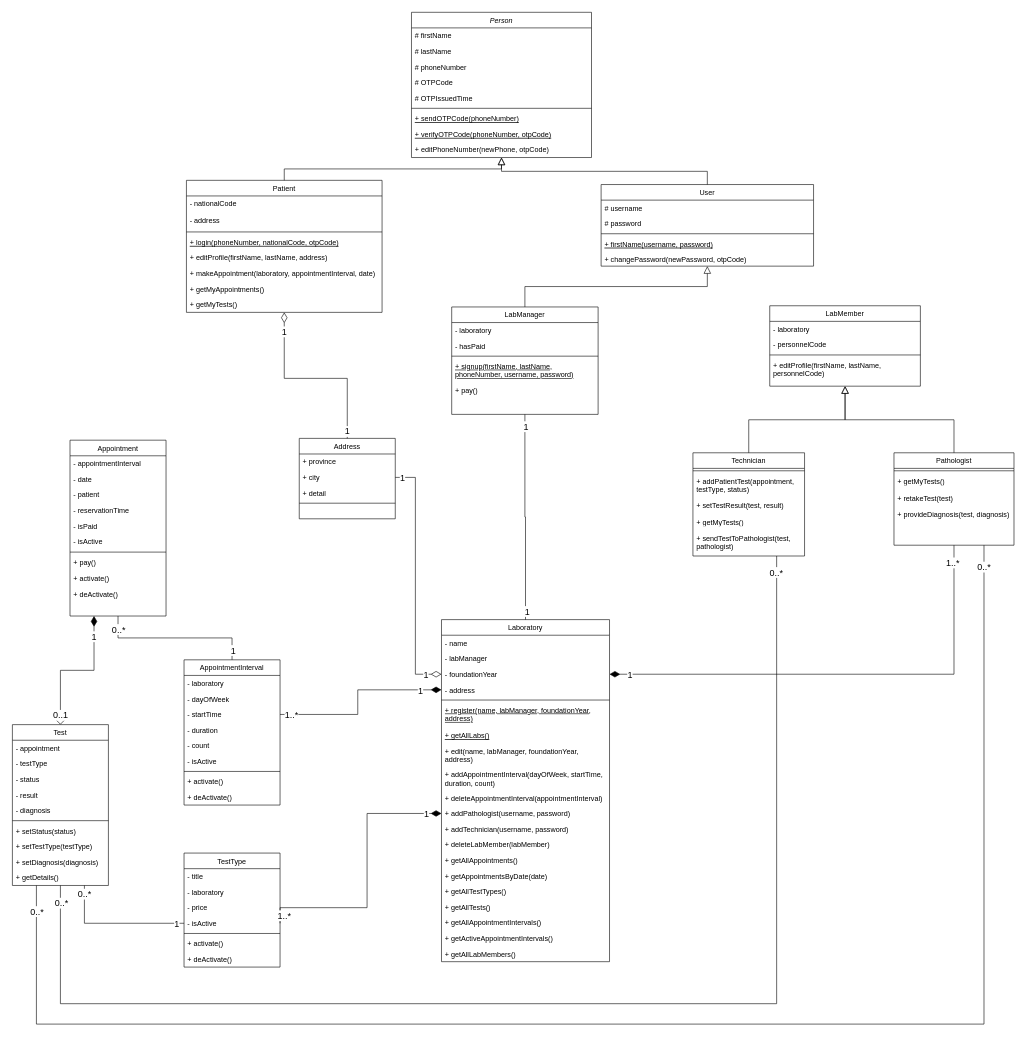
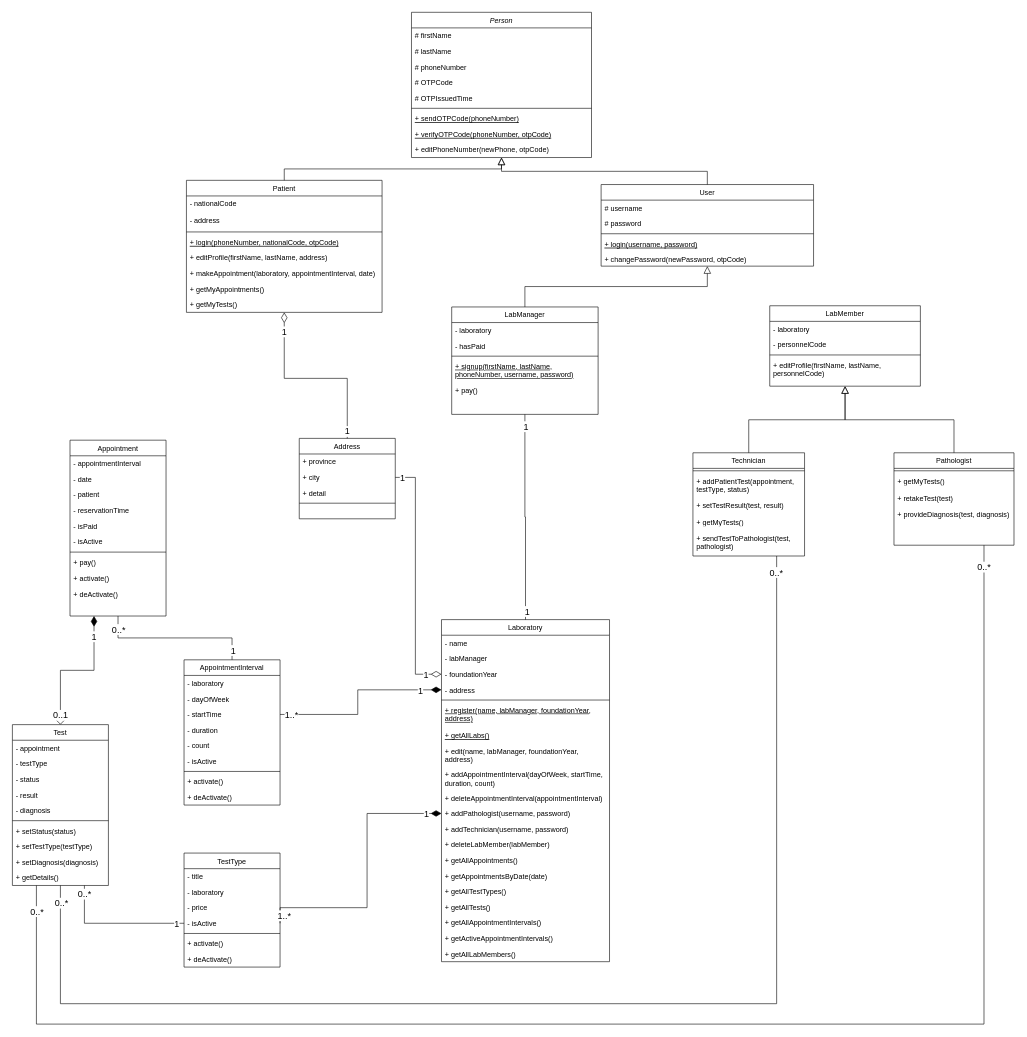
node "+ firstName(username, password)": label "+ firstName(username, password)" -> "+ login(username, password)"
edge "Pathologist" -> "- foundationYear": removed, labels "1..*", "1"
